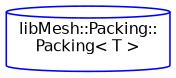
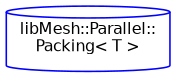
node "libMesh::Packing:: Packing< T >": label "libMesh::Packing:: Packing< T >" -> "libMesh::Parallel:: Packing< T >"
